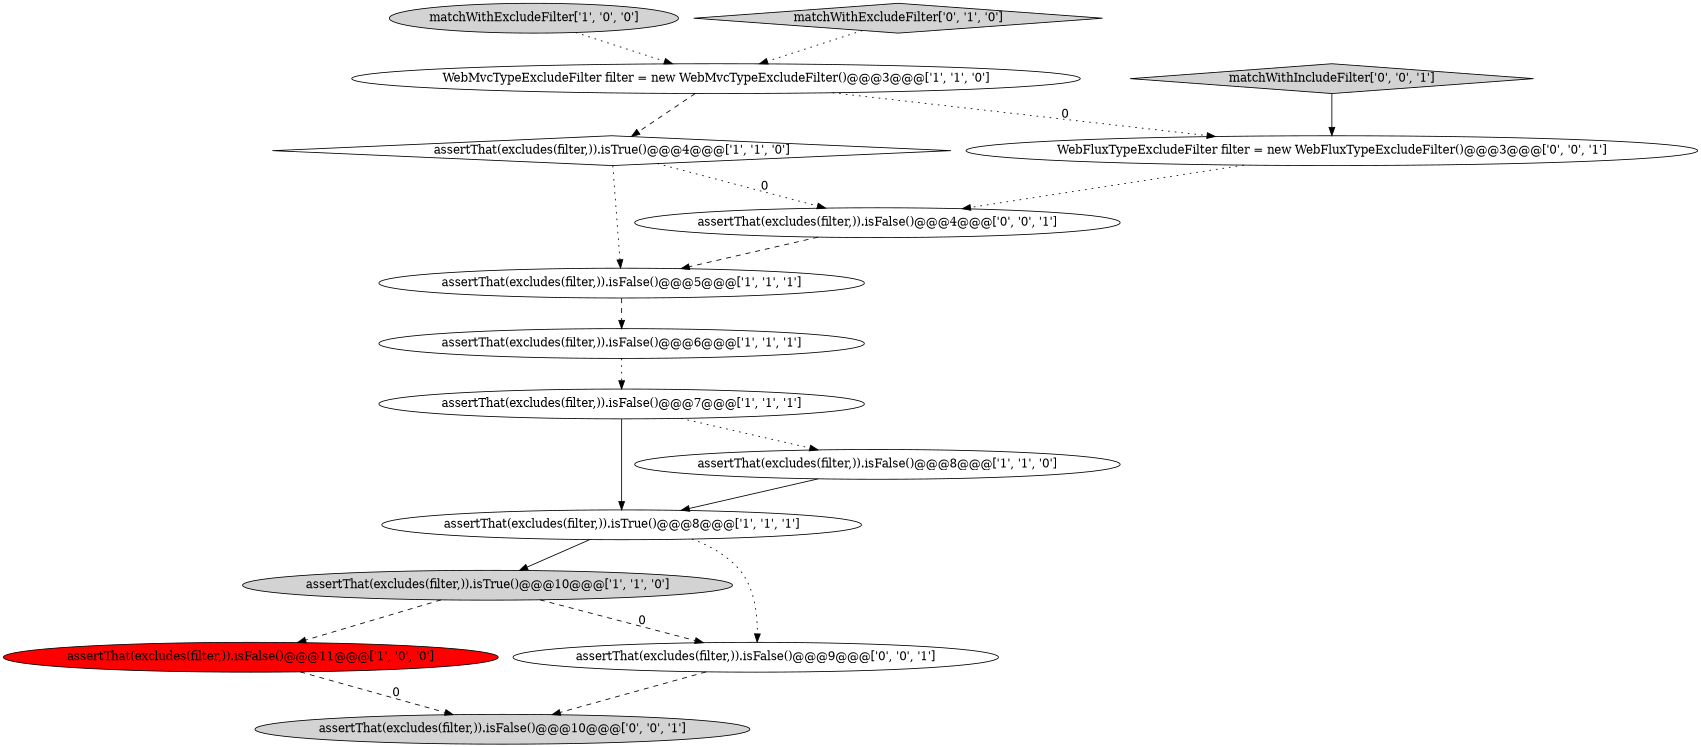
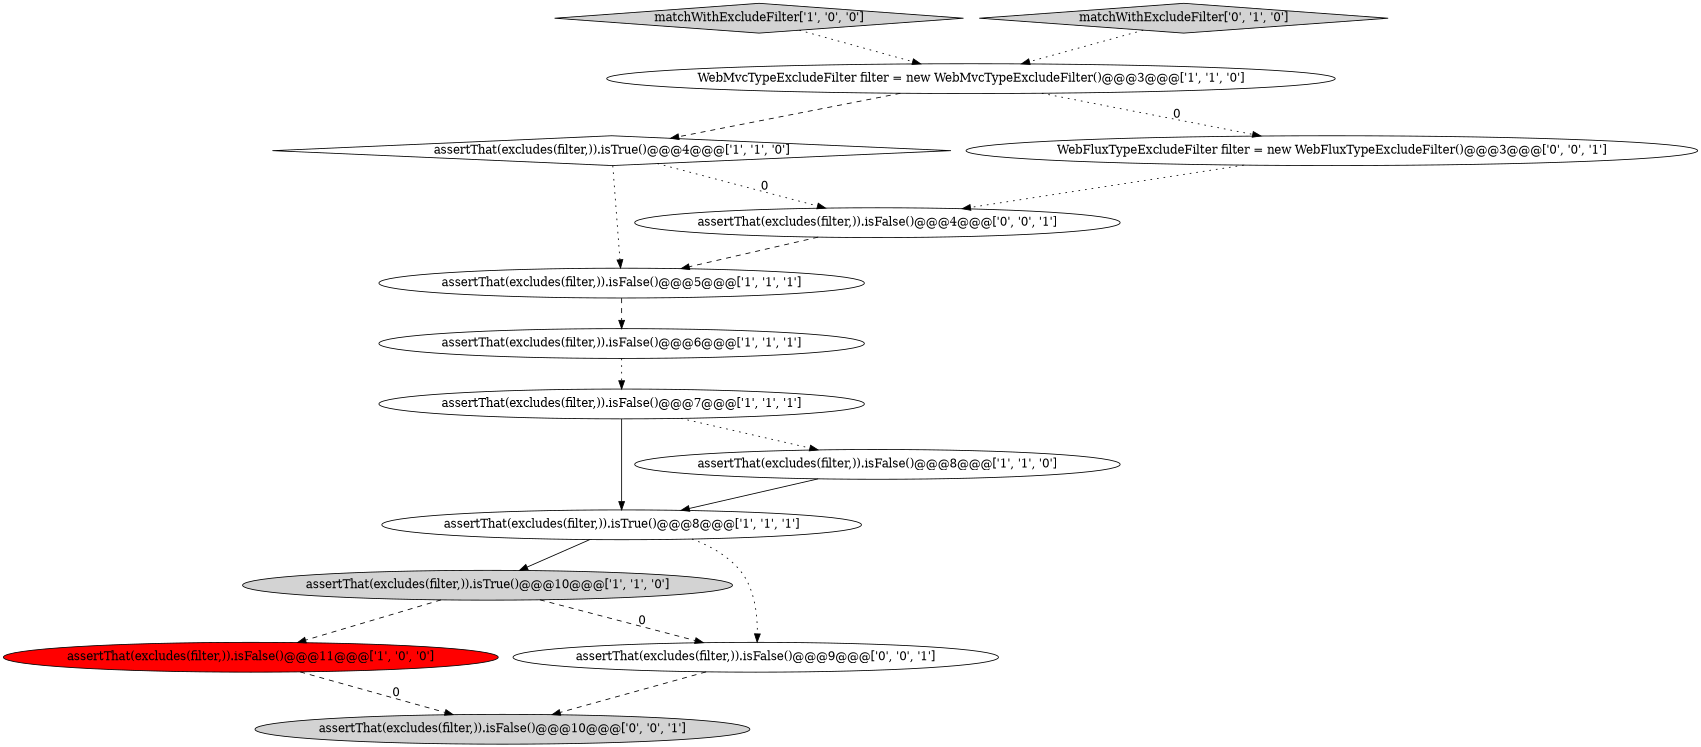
node "matchWithExcludeFilter['1', '0', '0']": shape ellipse -> diamond
node "matchWithIncludeFilter['0', '0', '1']": removed
